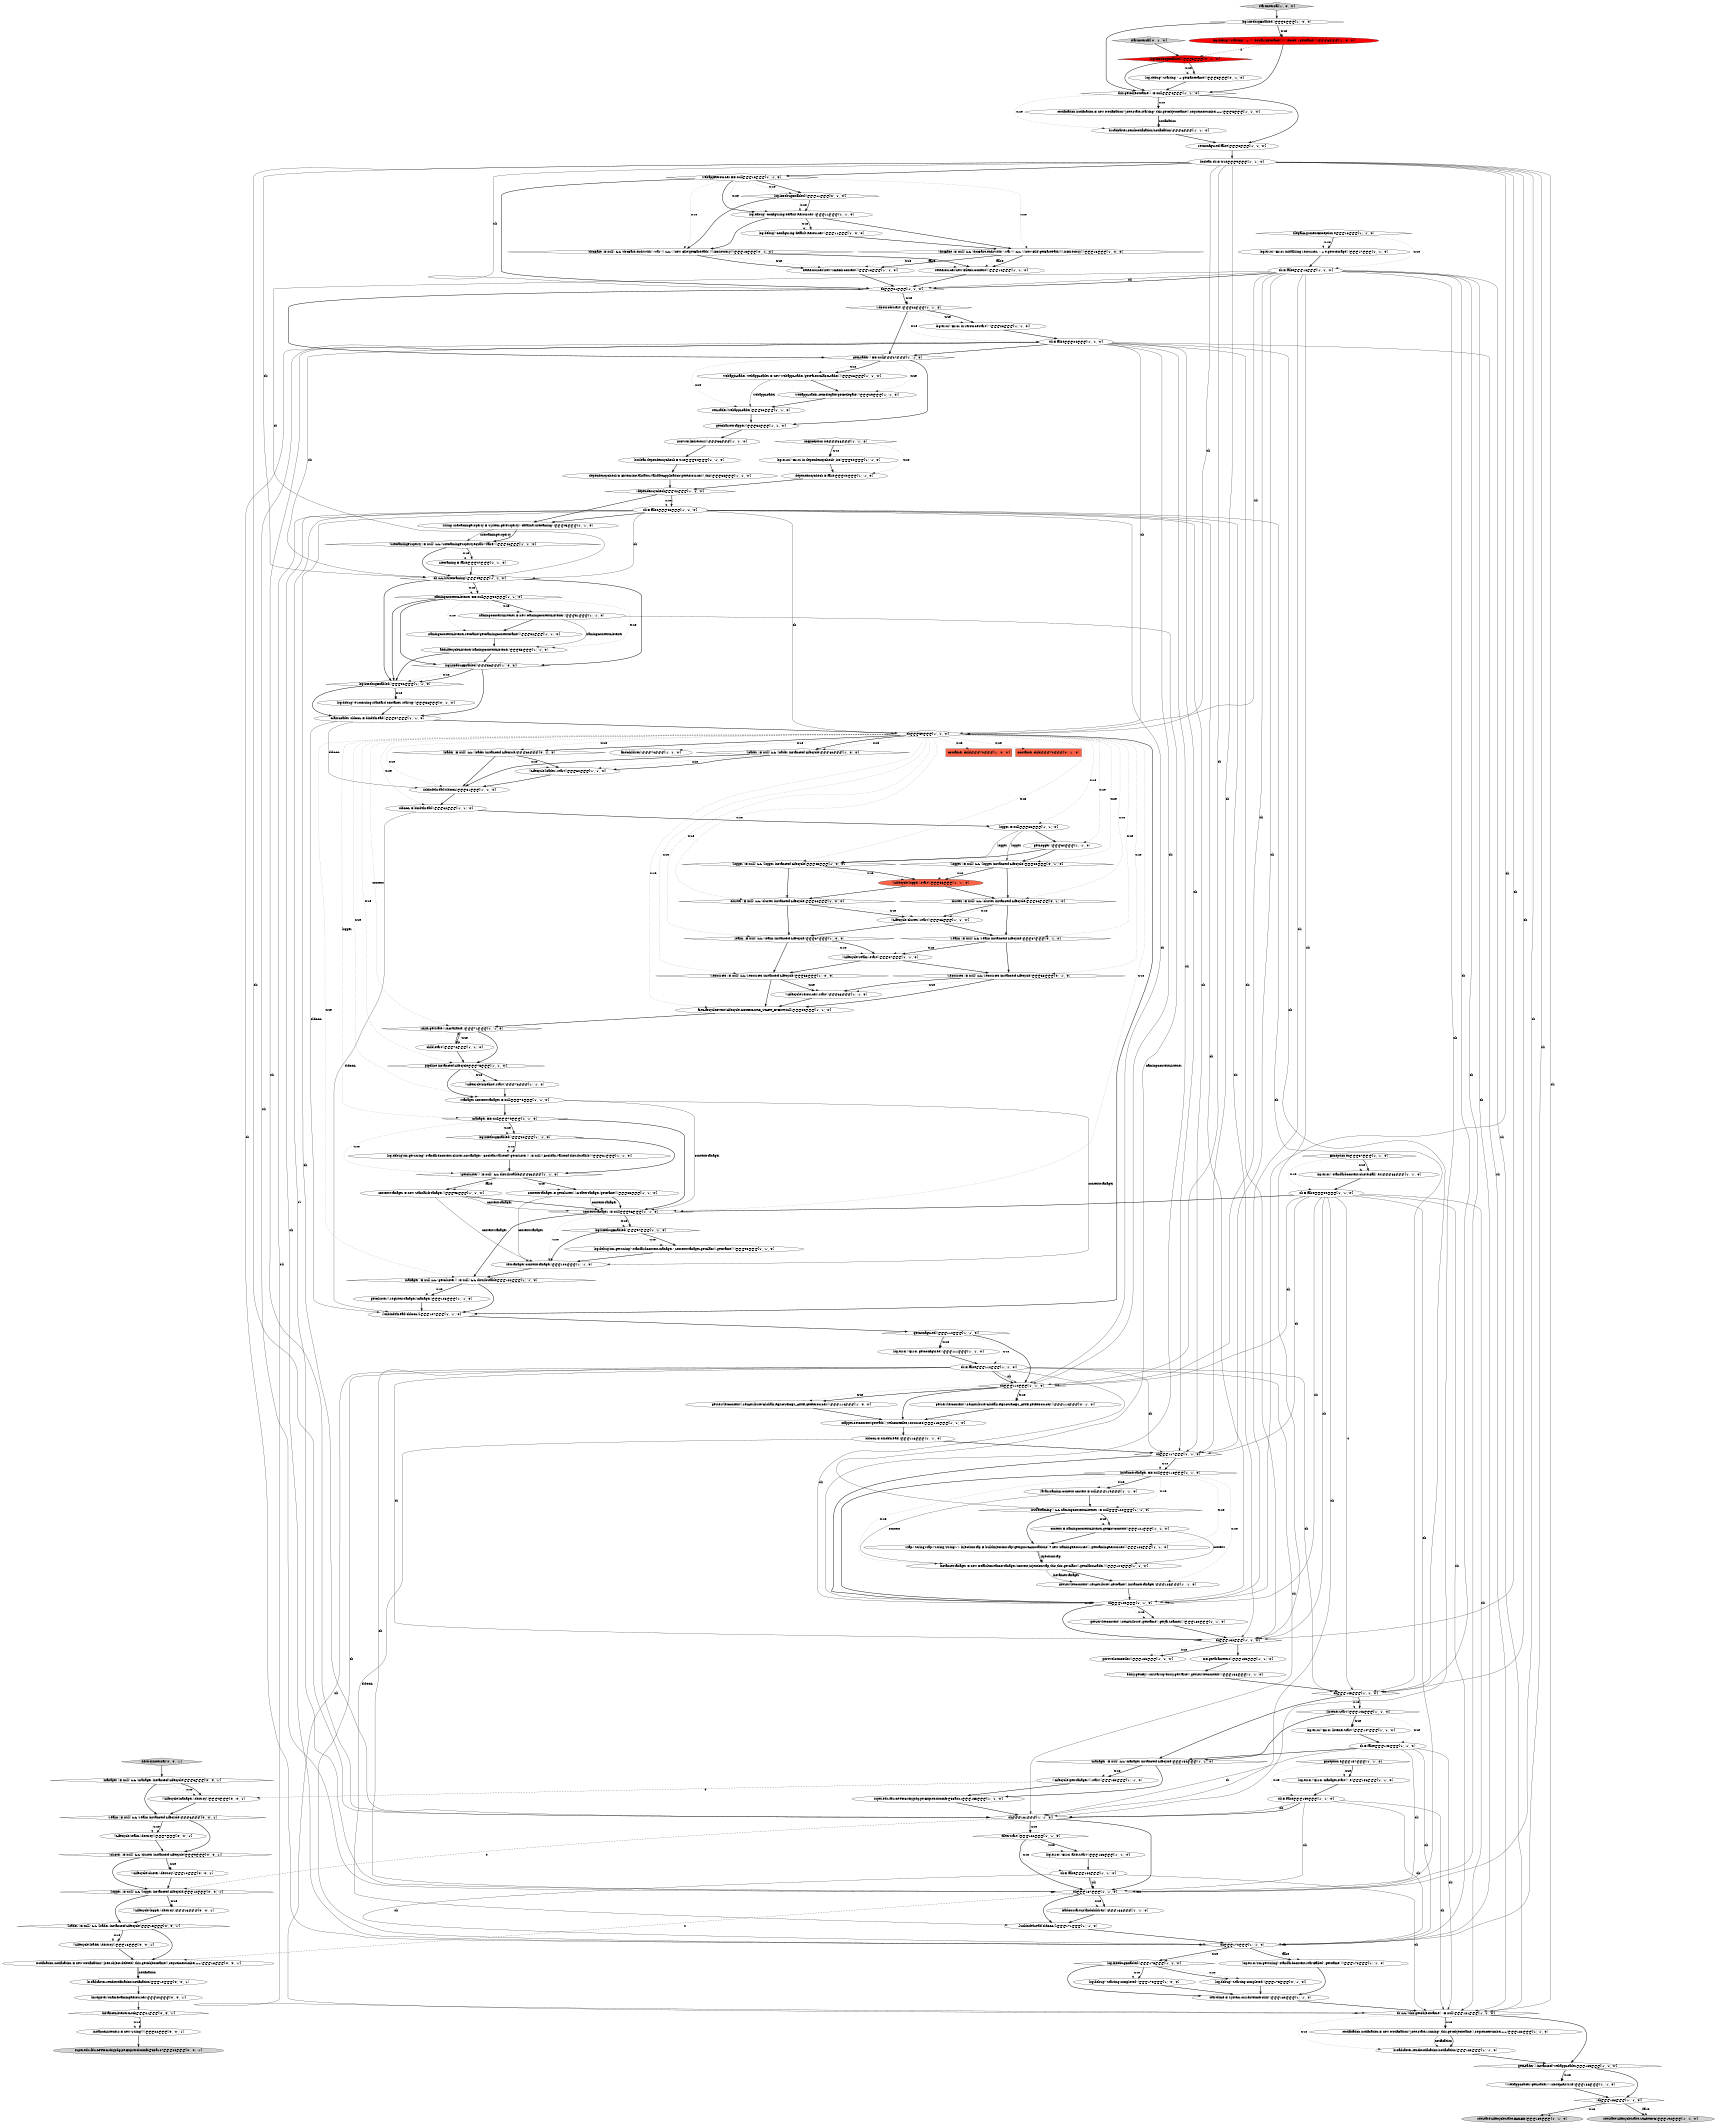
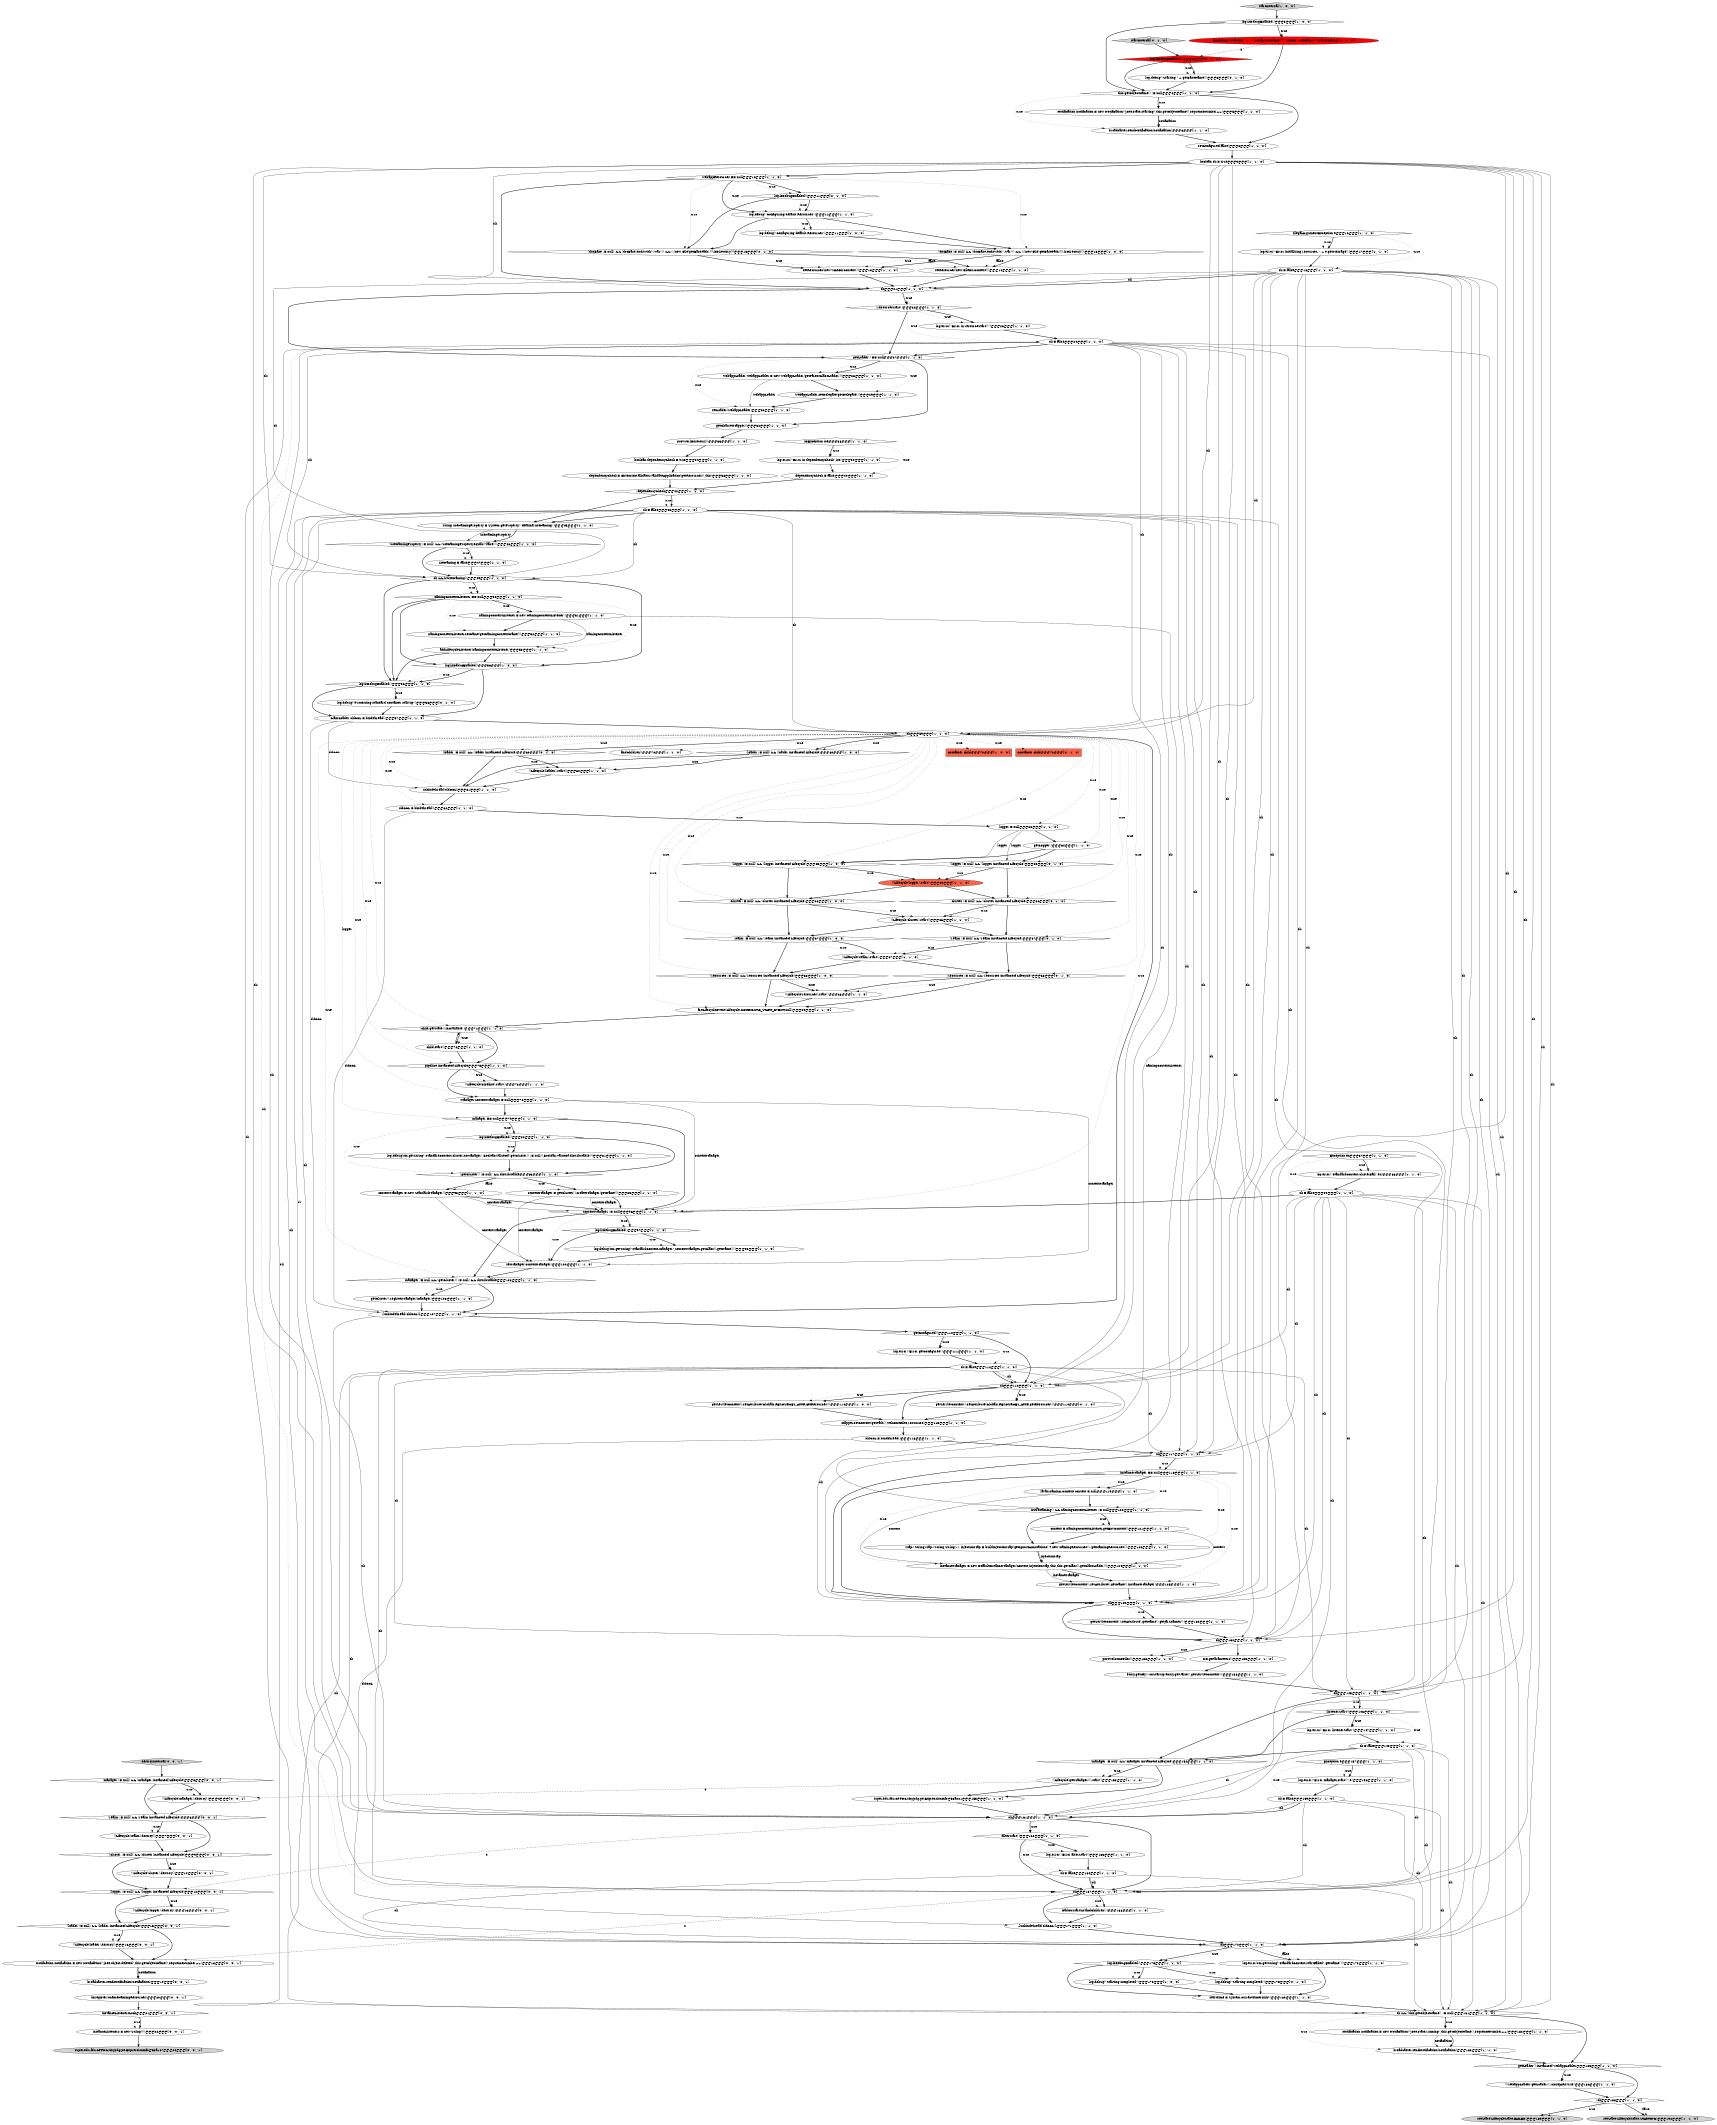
edge "ok@@@59@@@['1', '1', '0']" -> "!child.getState().isAvailable()@@@71@@@['1', '1', '0']": label "context" -> "true"
edge "ok = false@@@24@@@['1', '1', '0']" -> "ok@@@167@@@['1', '1', '0']": style solid -> dotted
edge "ok = false@@@89@@@['1', '1', '0']" -> "ok@@@145@@@['1', '1', '0']": label "0" -> "ok"
edge "ok = false@@@112@@@['1', '1', '0']" -> "ok@@@161@@@['1', '1', '0']": now "{unbindThread(oldCCL)}@@@107@@@['1', '1', '0']" -> "ok@@@161@@@['1', '1', '0']"
